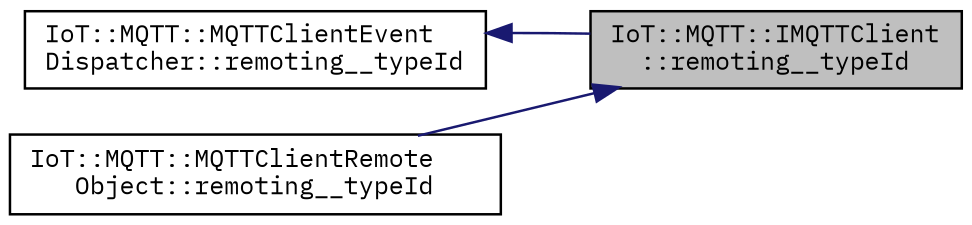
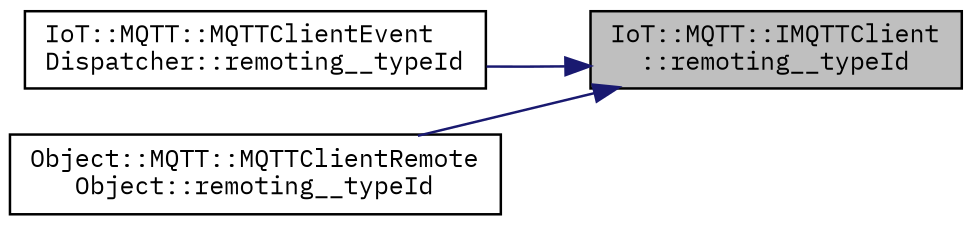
edge "IoT::MQTT::IMQTTClient ::remoting__typeId" -> "IoT::MQTT::MQTTClientEvent Dispatcher::remoting__typeId": reversed
node "IoT::MQTT::MQTTClientRemote Object::remoting__typeId": label "IoT::MQTT::MQTTClientRemote Object::remoting__typeId" -> "Object::MQTT::MQTTClientRemote Object::remoting__typeId"
